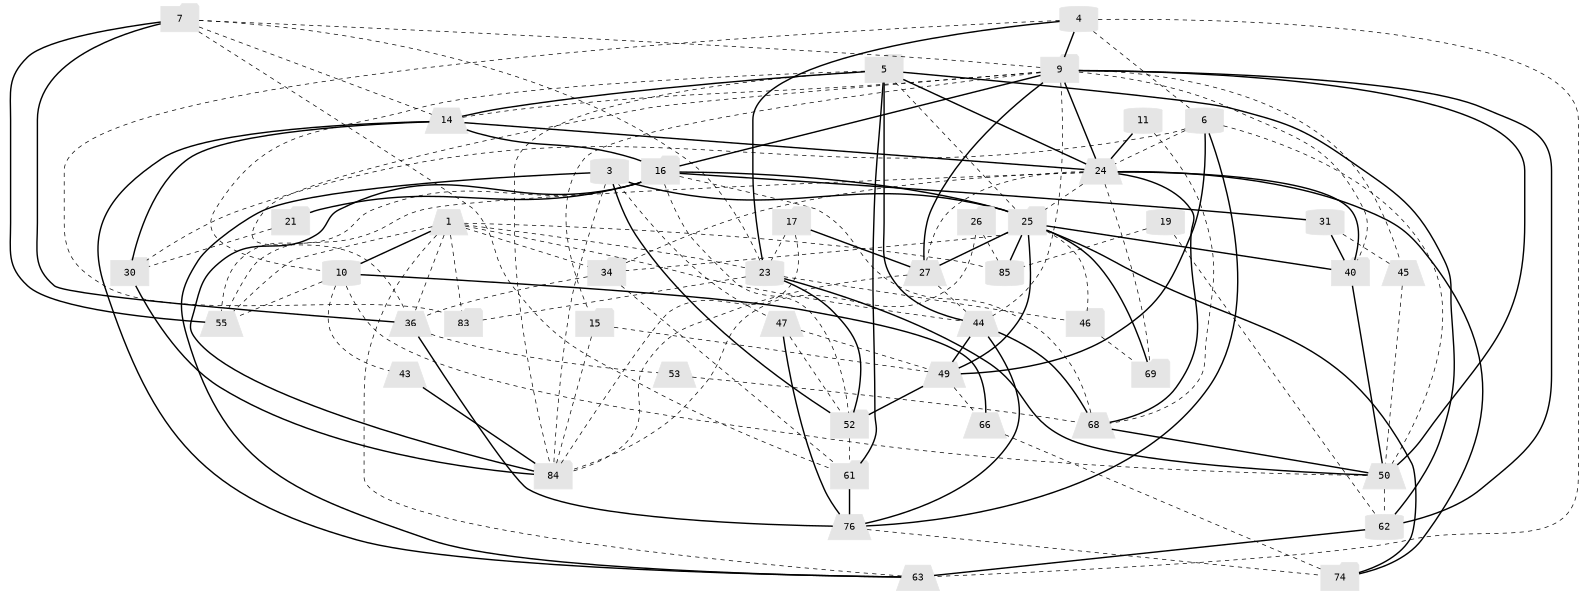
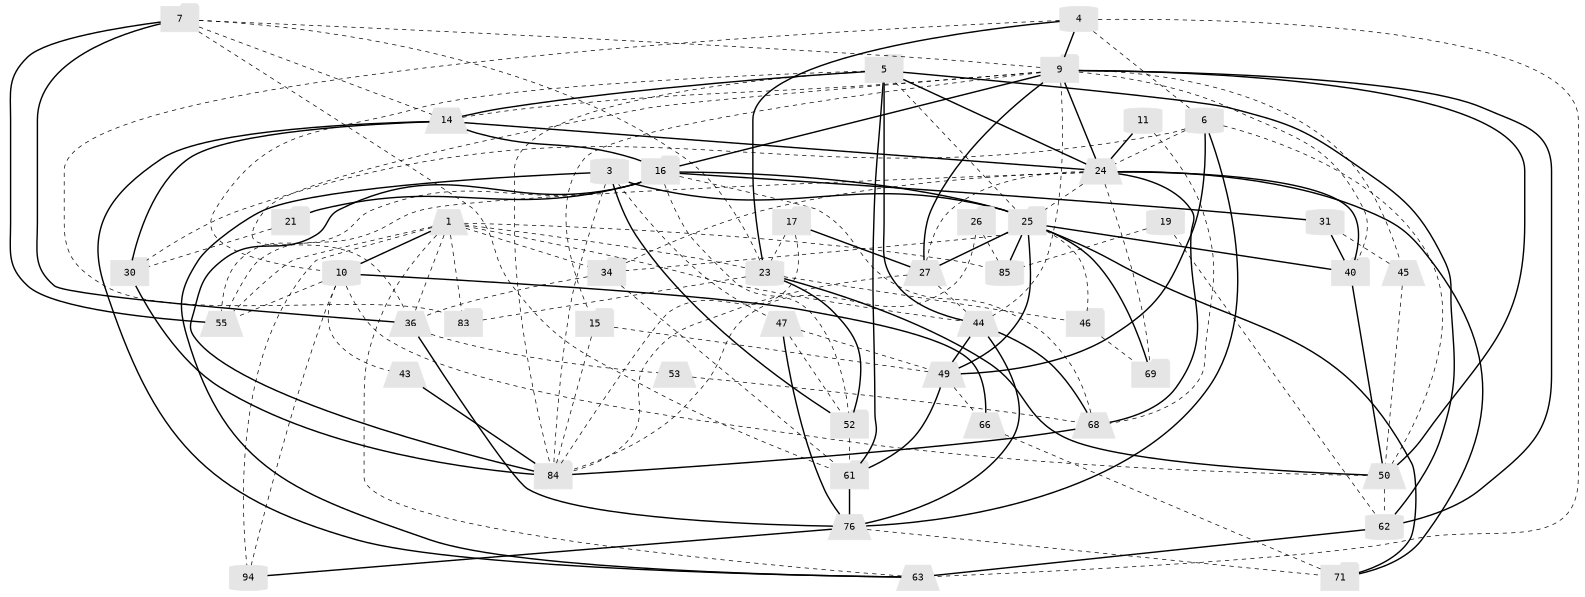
edge "49" -- "52": now "49" -- "61"
edge "68" -- "50": now "68" -- "84"
node "94": added
node "74": label "74" -> "71"
